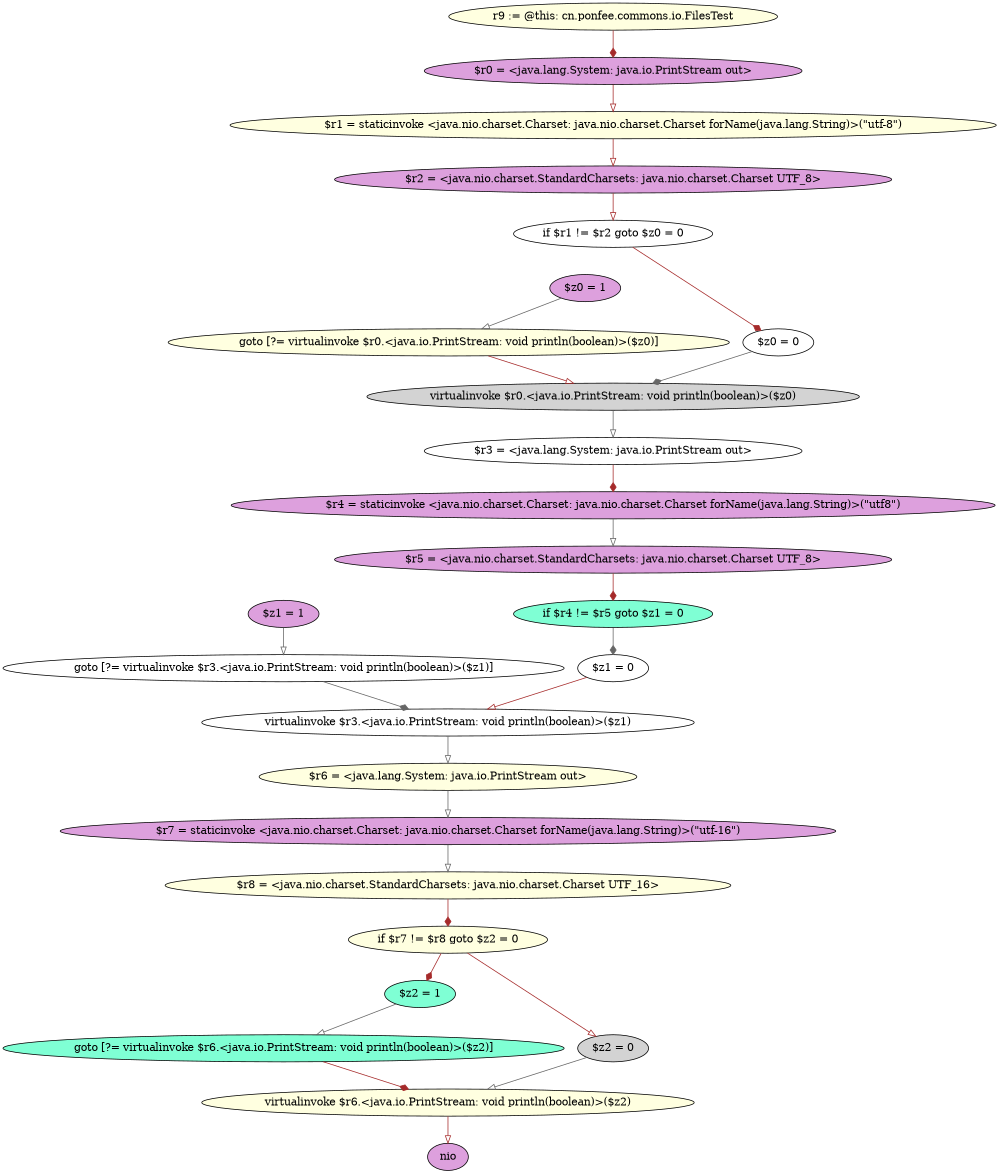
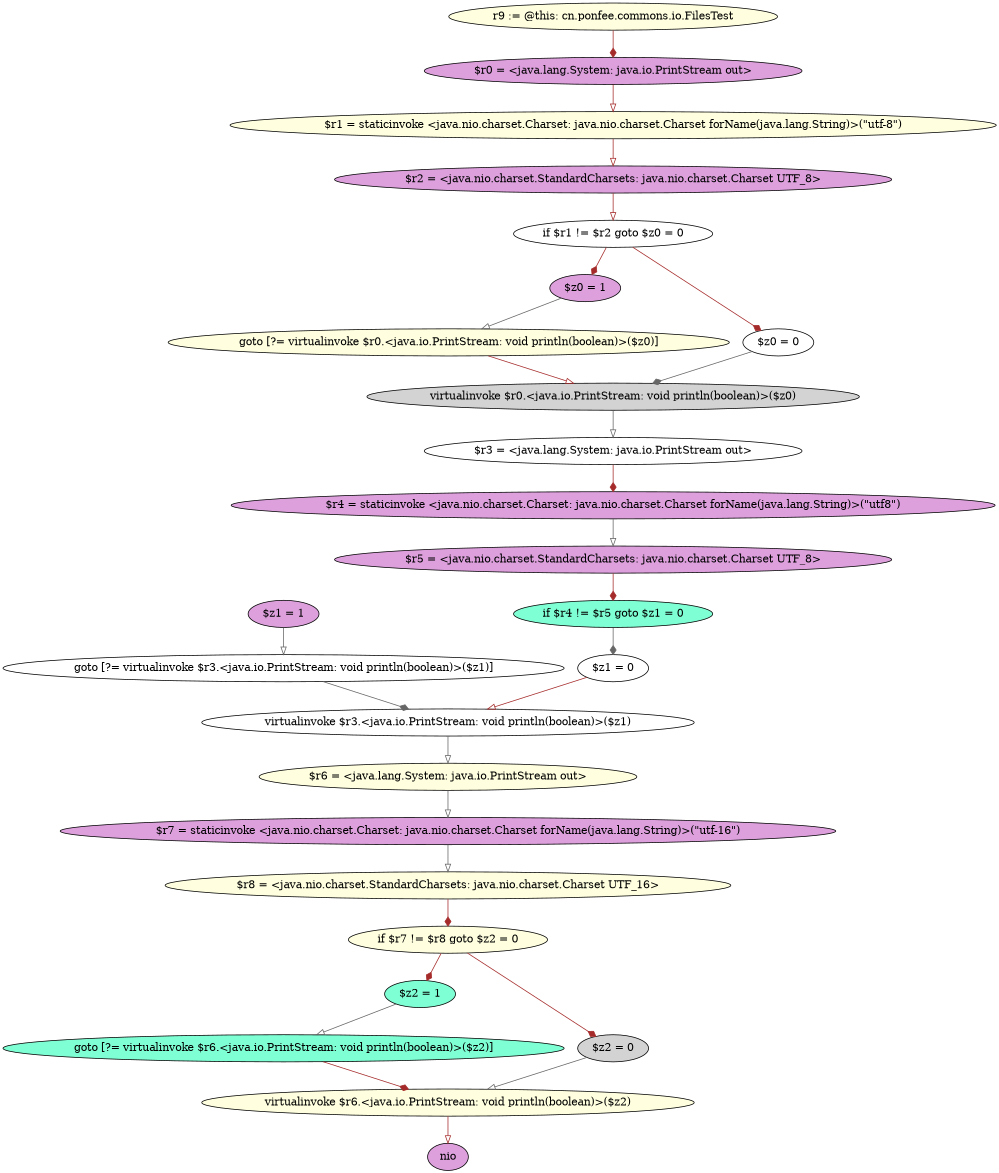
edge "if $r1 != $r2 goto $z0 = 0" -> "$z0 = 1": added
edge "if $r7 != $r8 goto $z2 = 0" -> "$z2 = 0": arrowhead onormal -> diamond
